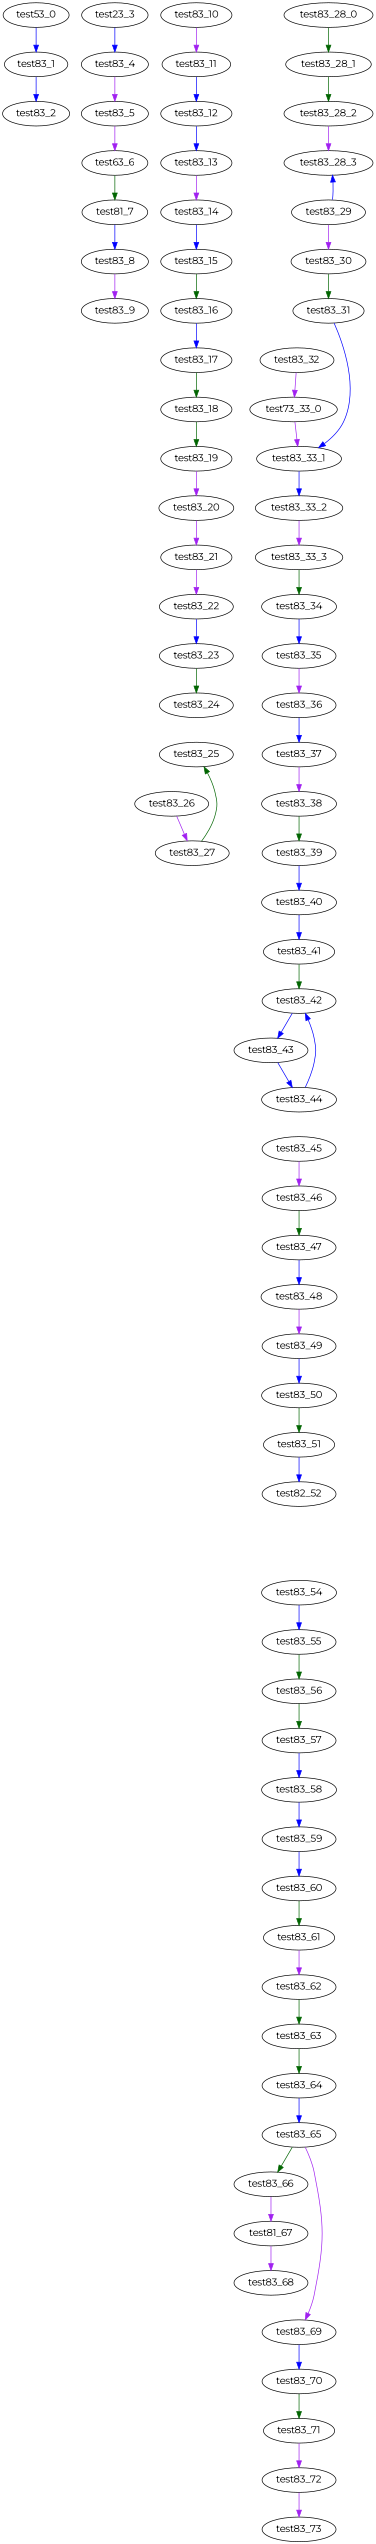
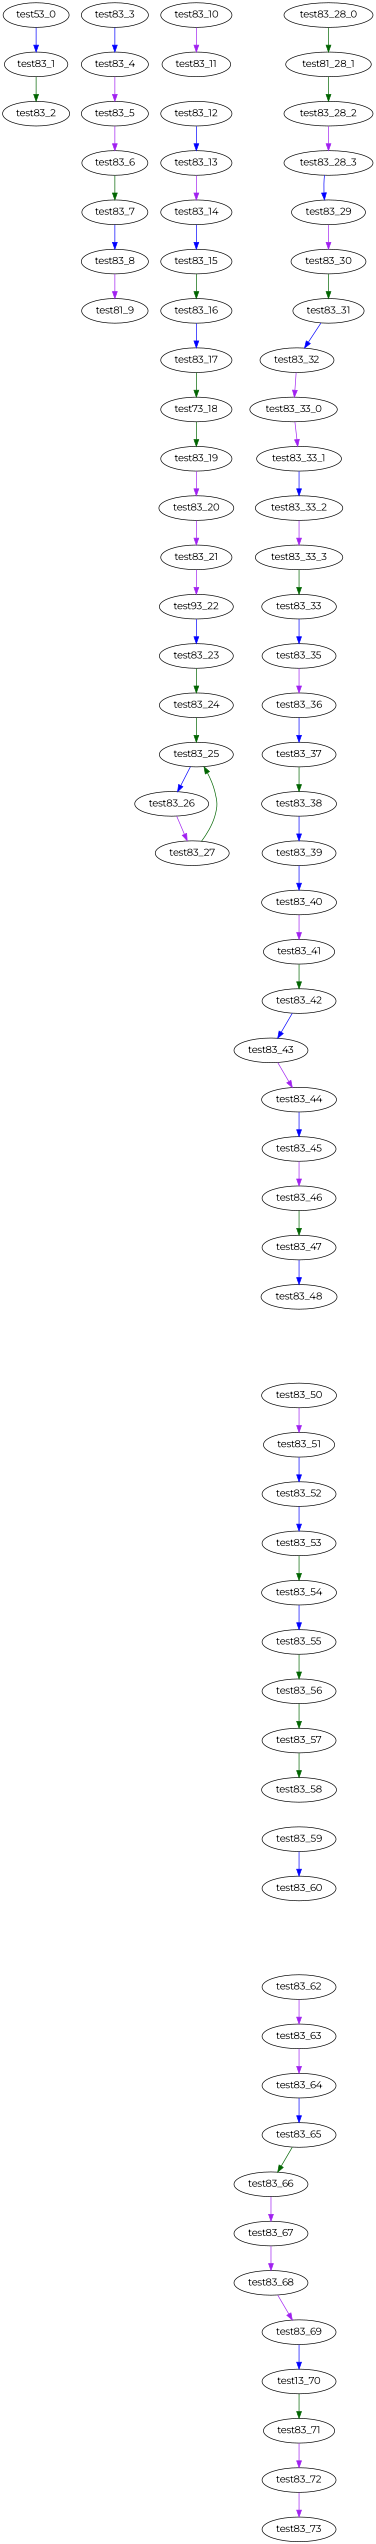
node "test23_3": label "test23_3" -> "test83_3"
node "test83_28_1": label "test83_28_1" -> "test81_28_1"
edge "test83_1" -> "test83_2": color blue -> darkgreen
edge "test83_11" -> "test83_12": removed
node "test63_6": label "test63_6" -> "test83_6"
edge "test83_29" -> "test83_28_3": reversed
node "test81_7": label "test81_7" -> "test83_7"
node "test83_9": label "test83_9" -> "test81_9"
edge "test83_31" -> "test83_33_1": now "test83_31" -> "test83_32"
node "test83_18": label "test83_18" -> "test73_18"
node "test73_33_0": label "test73_33_0" -> "test83_33_0"
node "test83_22": label "test83_22" -> "test93_22"
node "test83_34": label "test83_34" -> "test83_33"
edge "test83_24" -> "test83_25": added
edge "test83_25" -> "test83_26": added
edge "test83_37" -> "test83_38": color purple -> darkgreen
edge "test83_38" -> "test83_39": color darkgreen -> blue
edge "test83_40" -> "test83_41": color blue -> purple
edge "test83_44" -> "test83_42": now "test83_44" -> "test83_45"
edge "test83_43" -> "test83_44": color blue -> purple
node "test83_49": removed
edge "test83_50" -> "test83_51": color darkgreen -> purple
node "test82_52": label "test82_52" -> "test83_52"
node "test83_53": added
edge "test83_57" -> "test83_58": color blue -> darkgreen
edge "test83_58" -> "test83_59": removed
node "test83_61": removed
edge "test83_62" -> "test83_63": color darkgreen -> purple
edge "test83_63" -> "test83_64": color darkgreen -> purple
edge "test83_65" -> "test83_69": now "test83_68" -> "test83_69"
node "test81_67": label "test81_67" -> "test83_67"
node "test83_70": label "test83_70" -> "test13_70"
